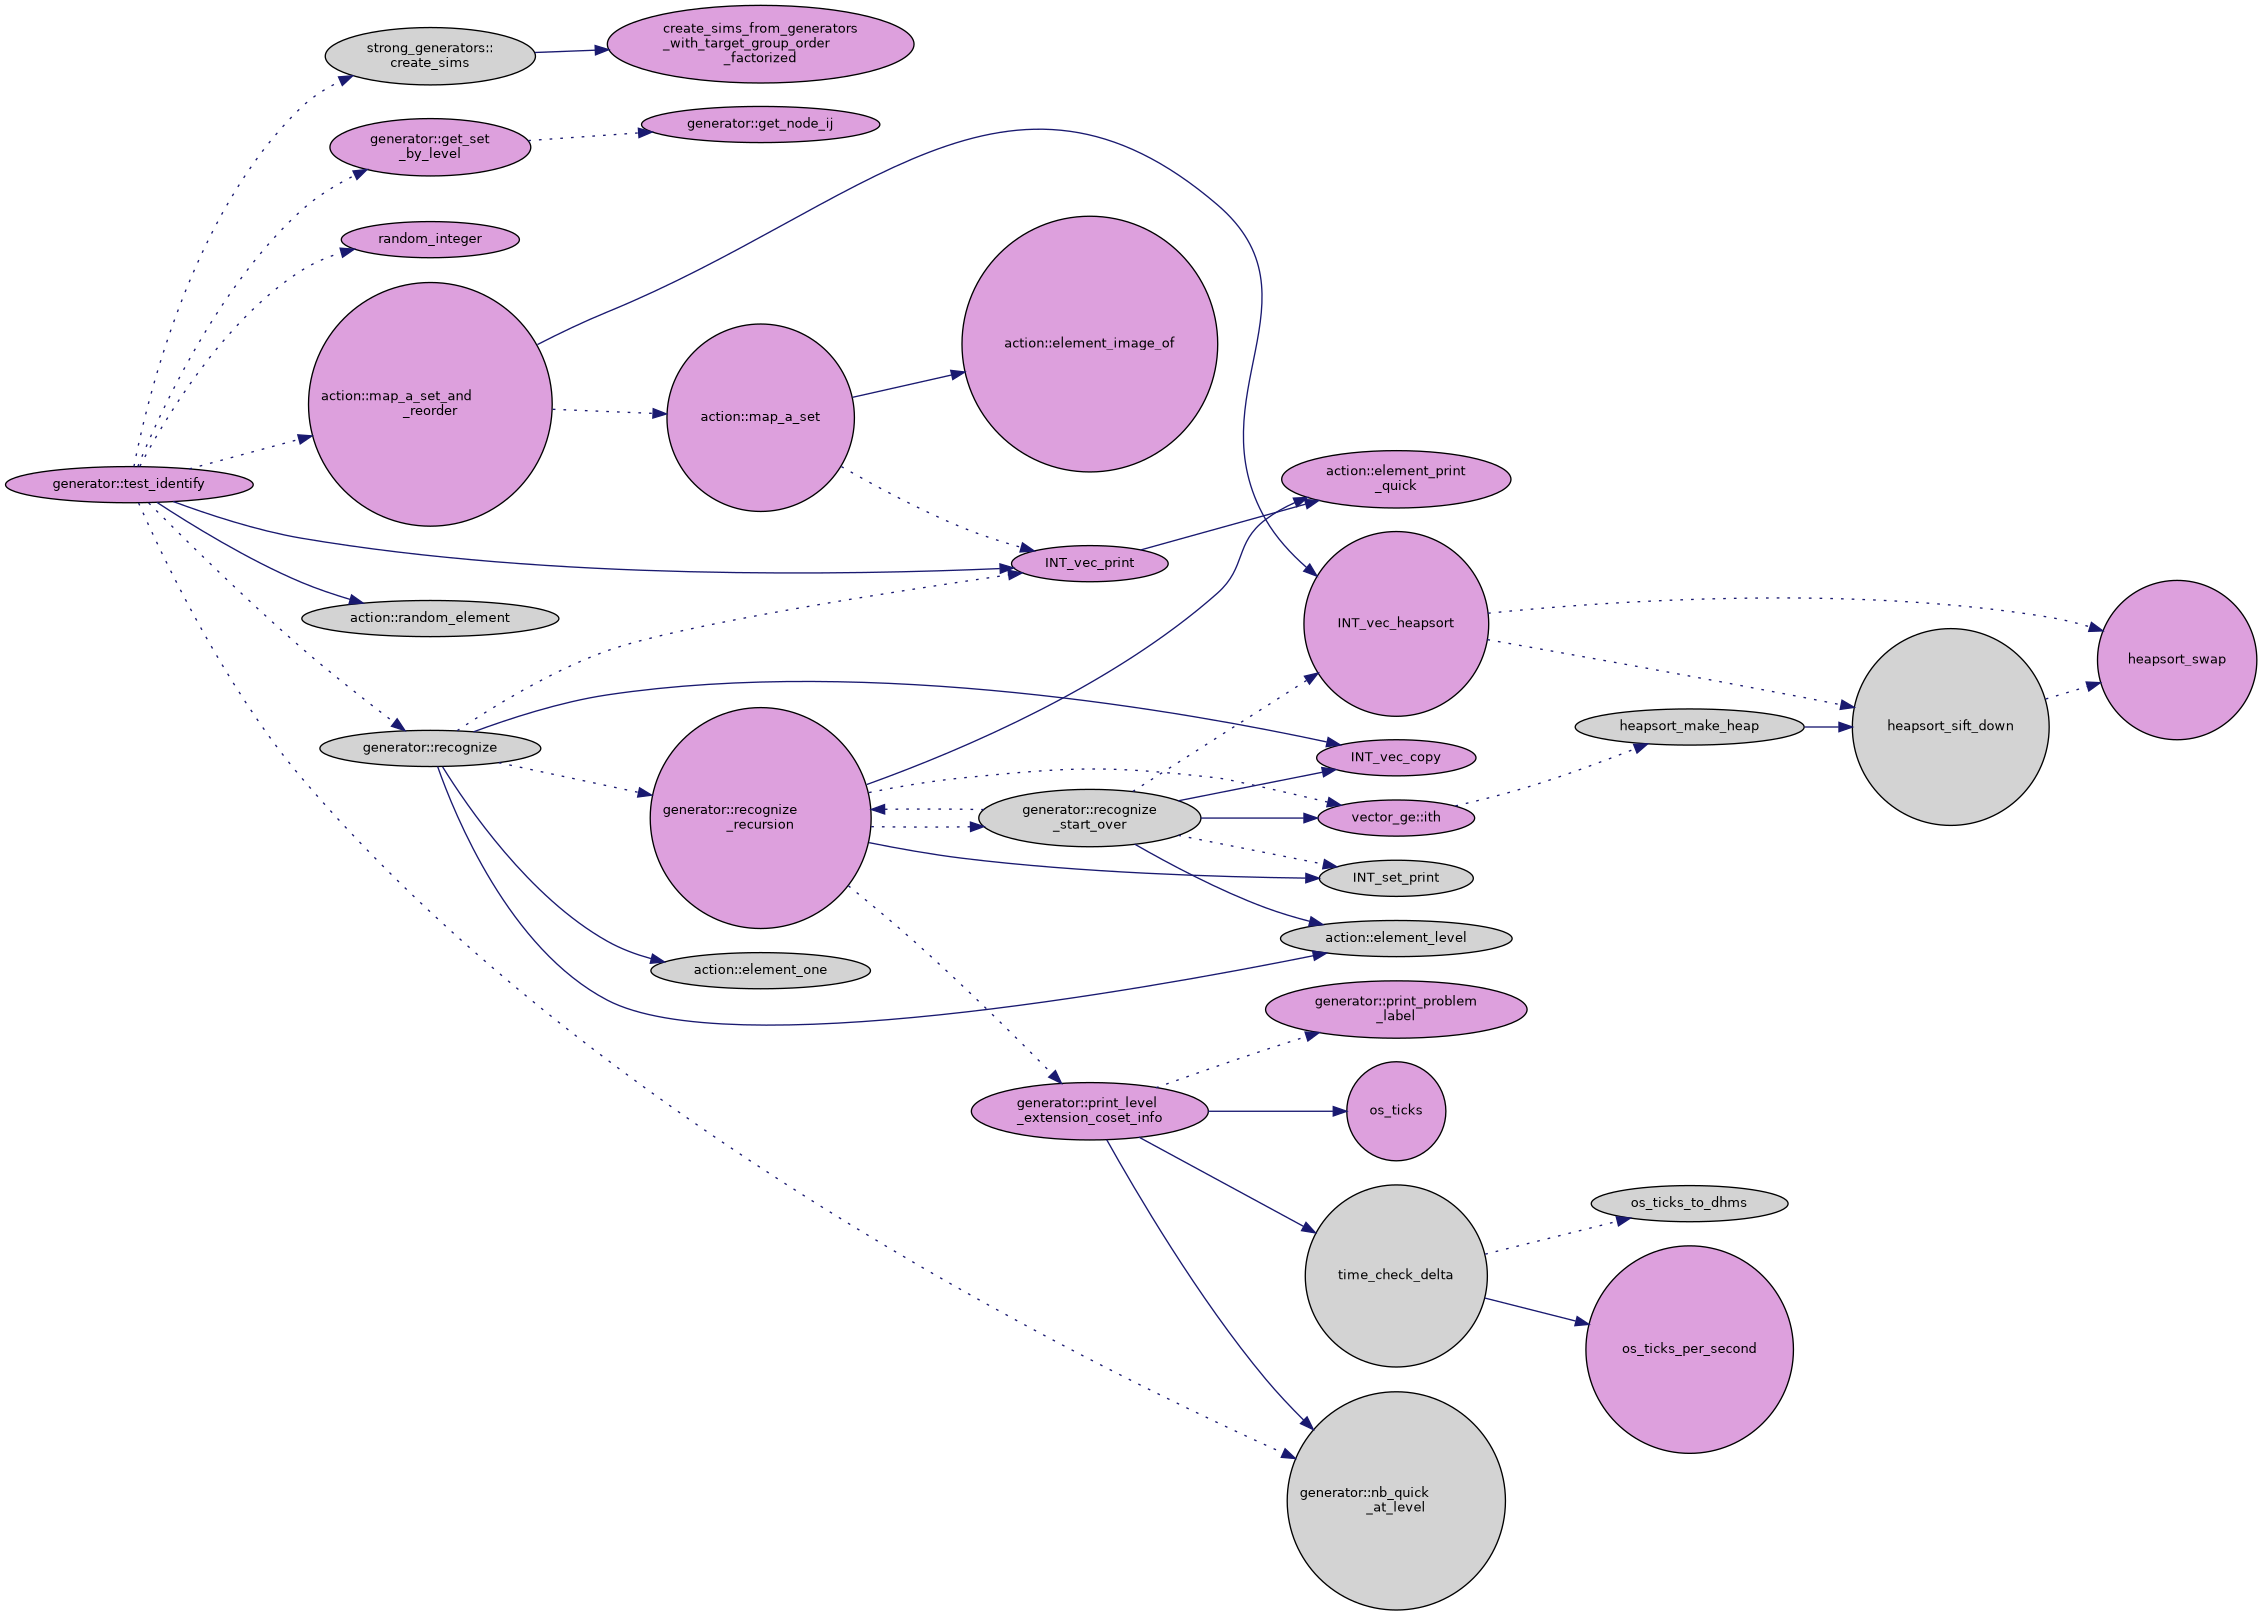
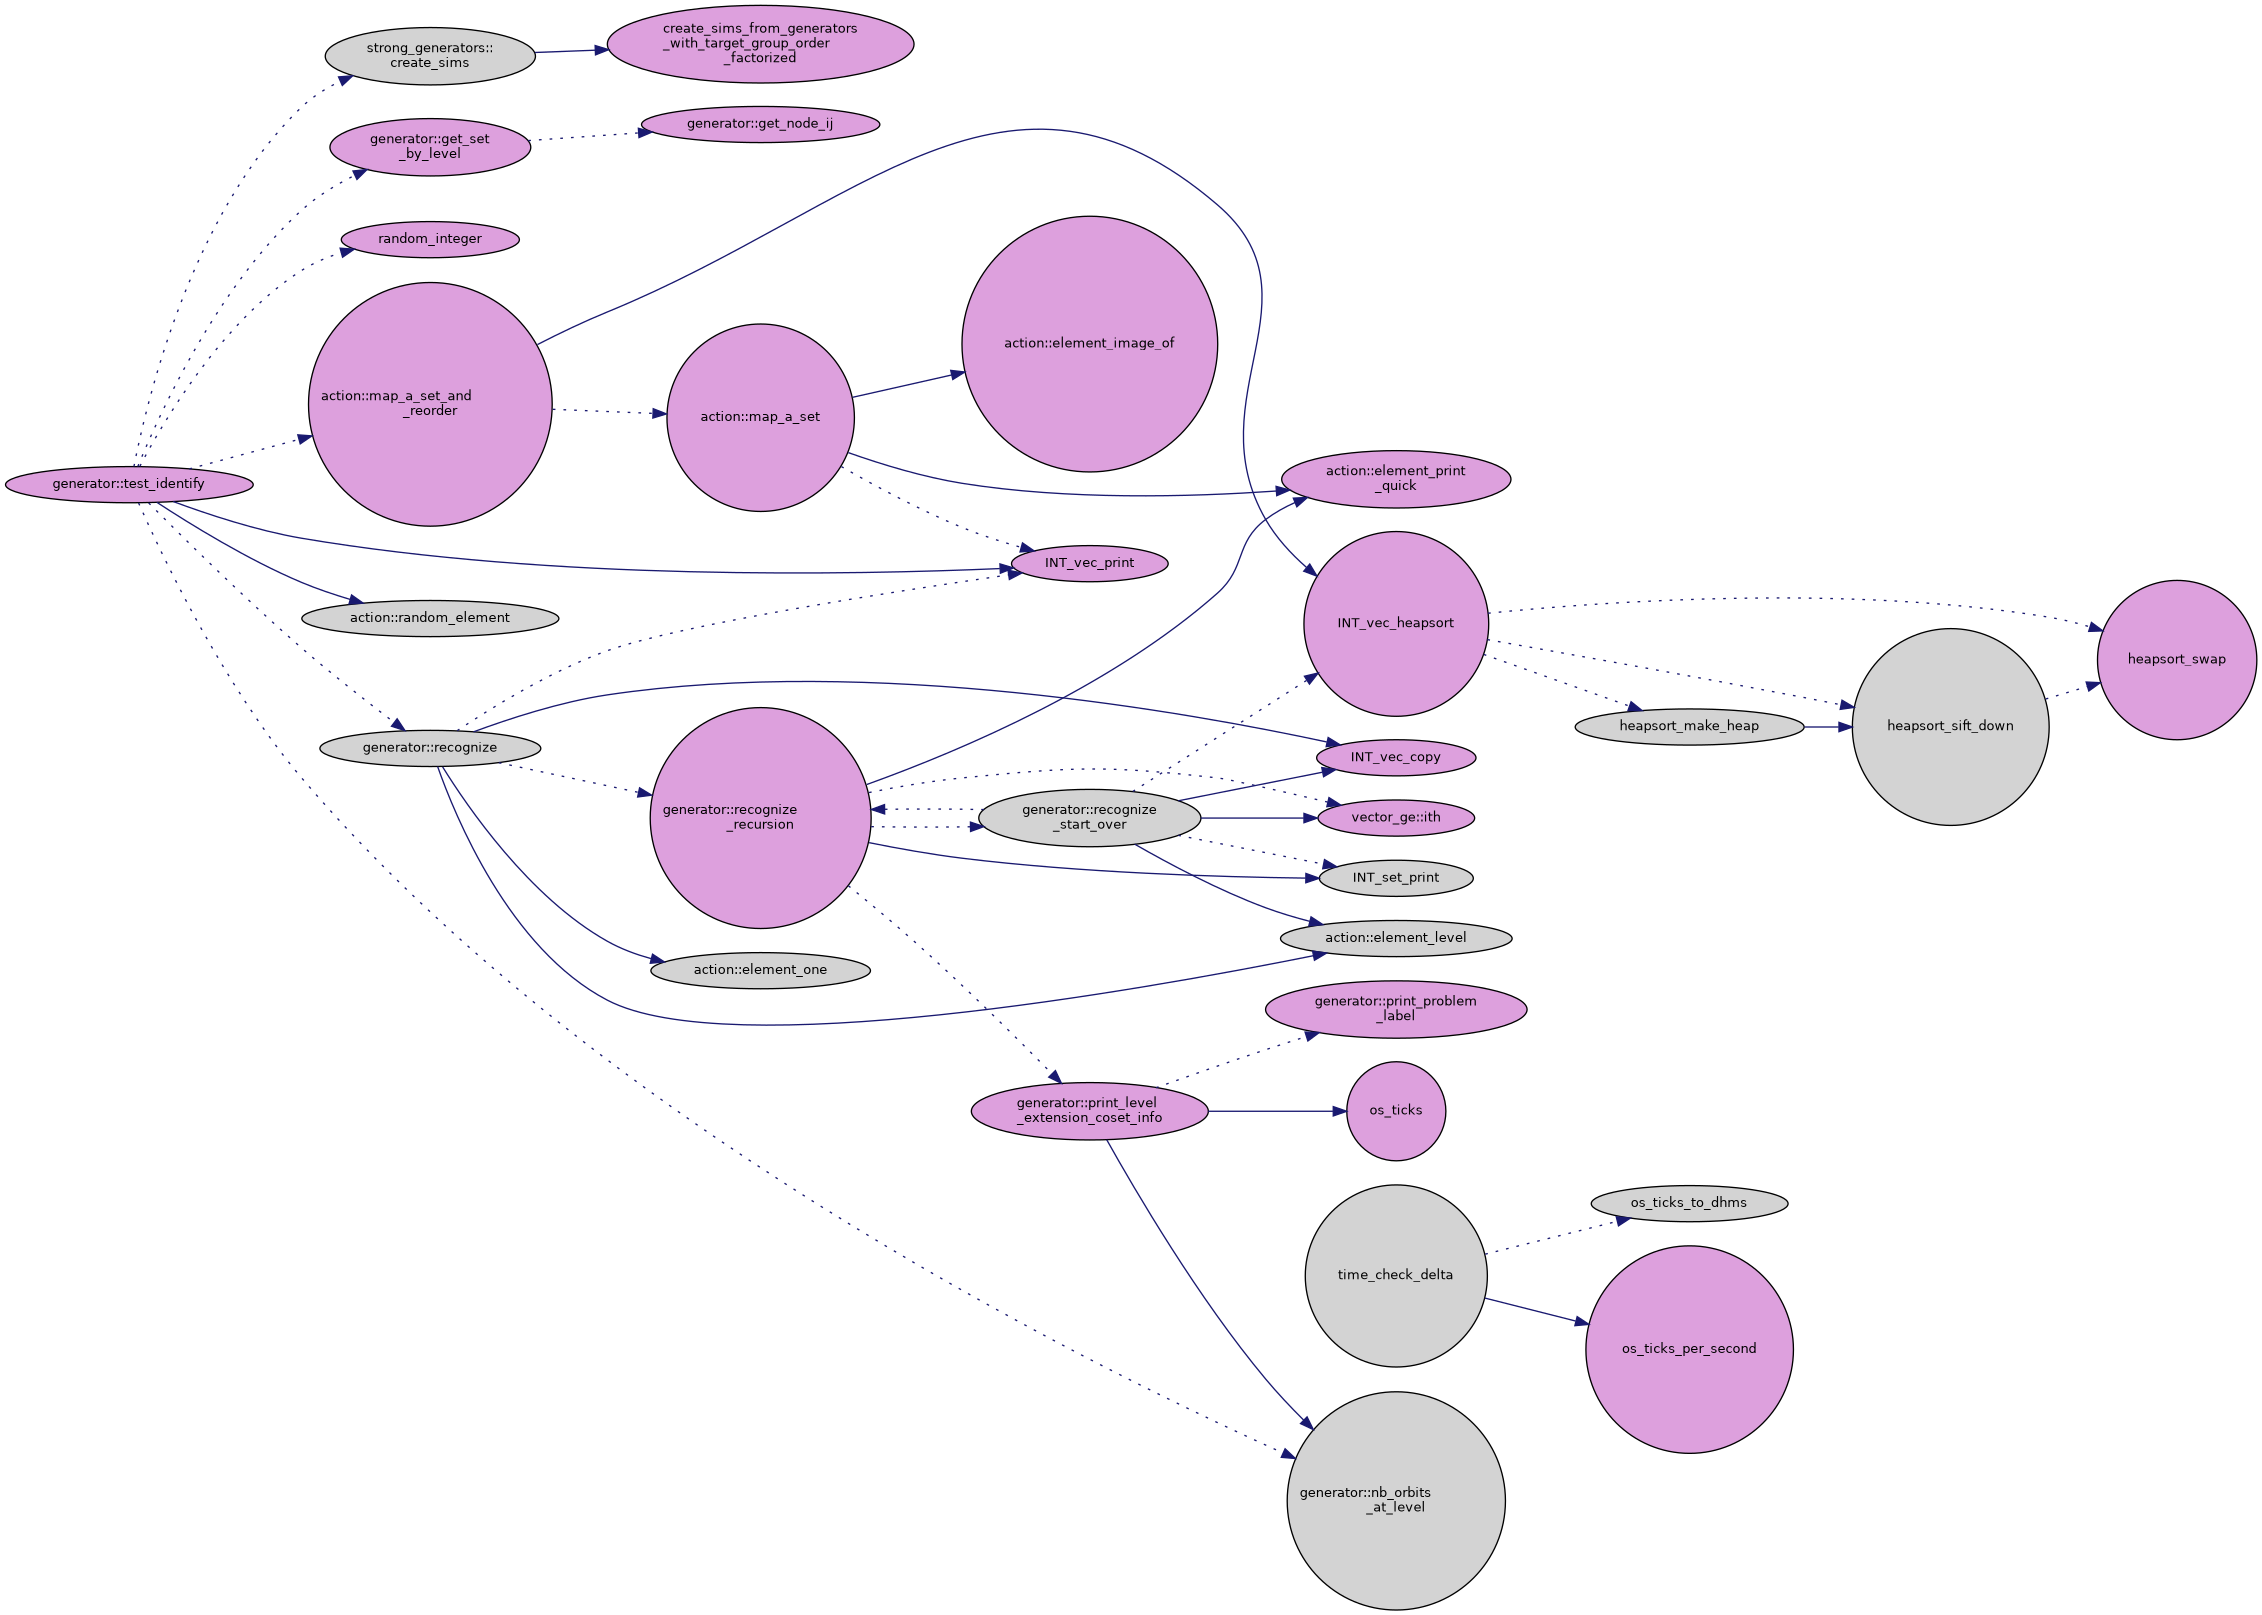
edge "INT_vec_print" -> "action::element_print _quick": now "action::map_a_set" -> "action::element_print _quick"
edge "vector_ge::ith" -> "heapsort_make_heap": now "INT_vec_heapsort" -> "heapsort_make_heap"
edge "generator::print_level _extension_coset_info" -> "time_check_delta": removed
node "generator::nb_quick _at_level": label "generator::nb_quick _at_level" -> "generator::nb_orbits _at_level"
